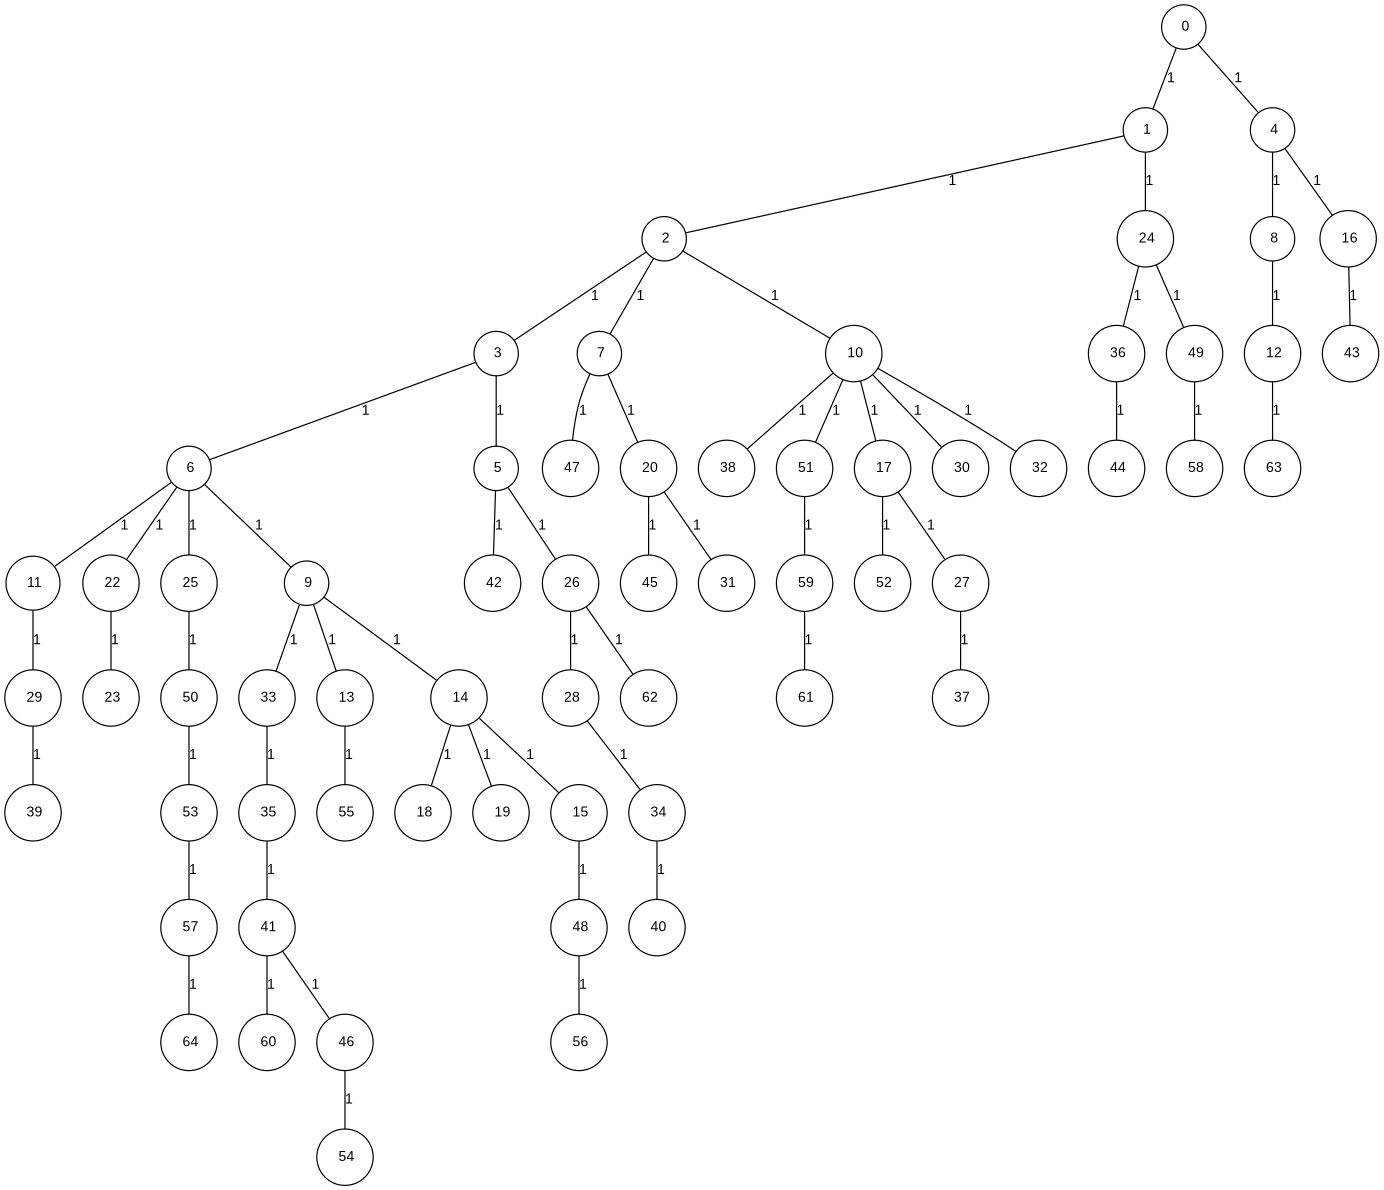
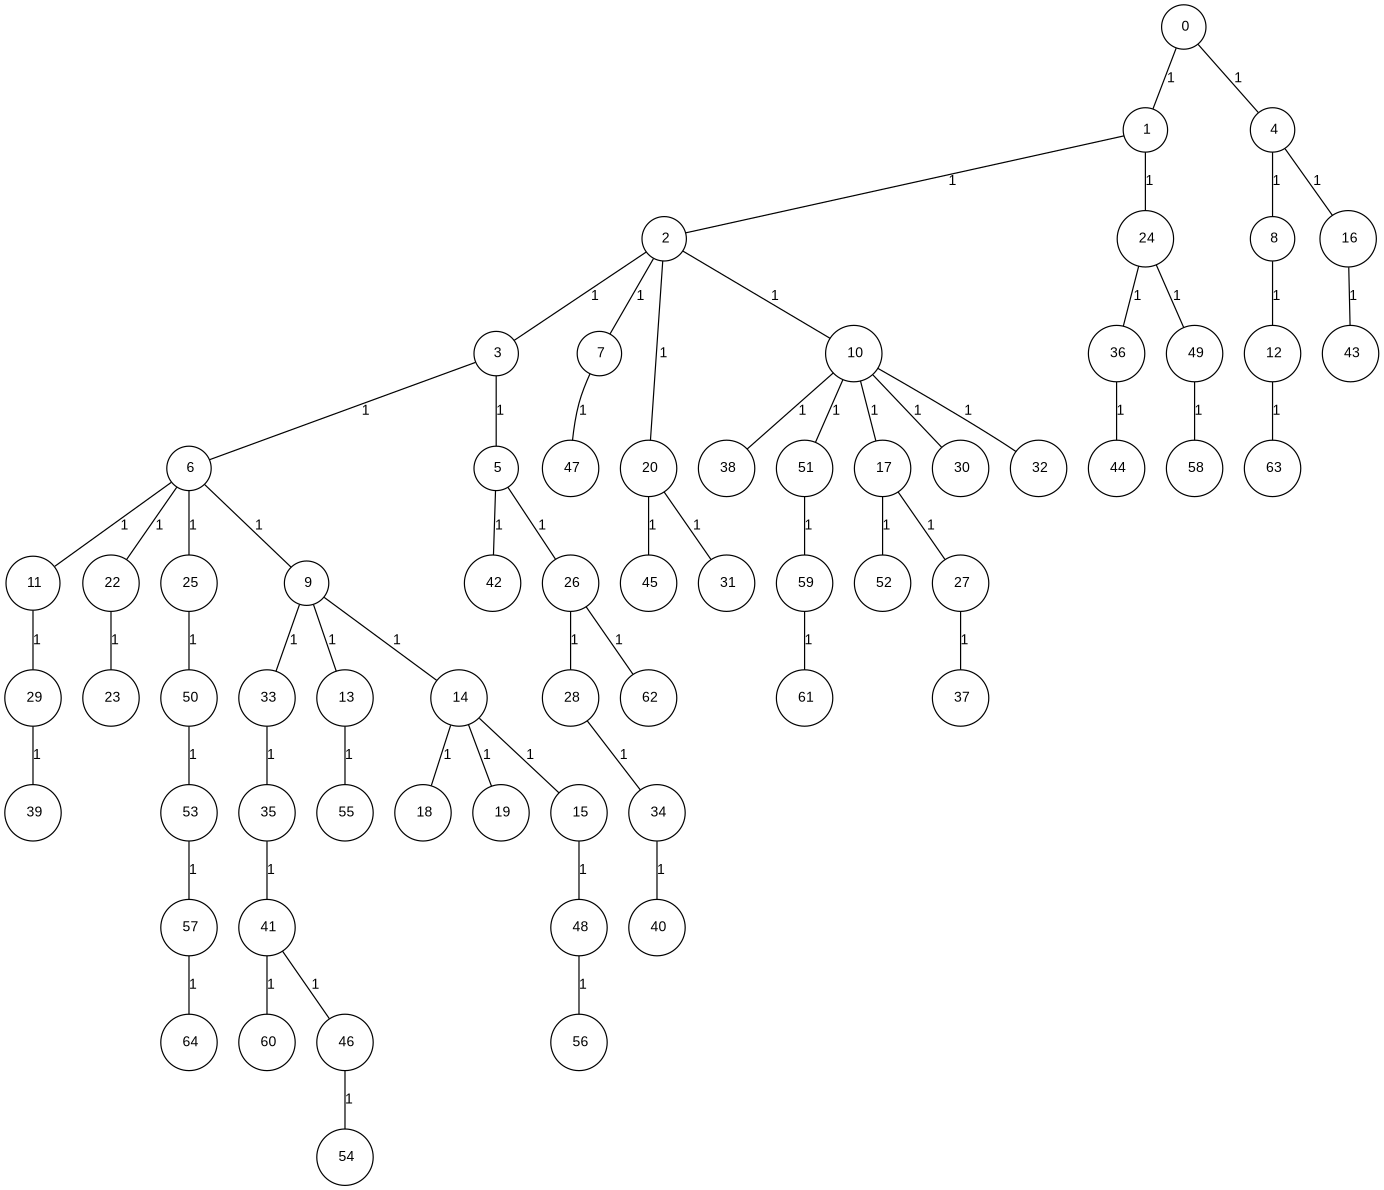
edge "7" -- "20": now "2" -- "20"
